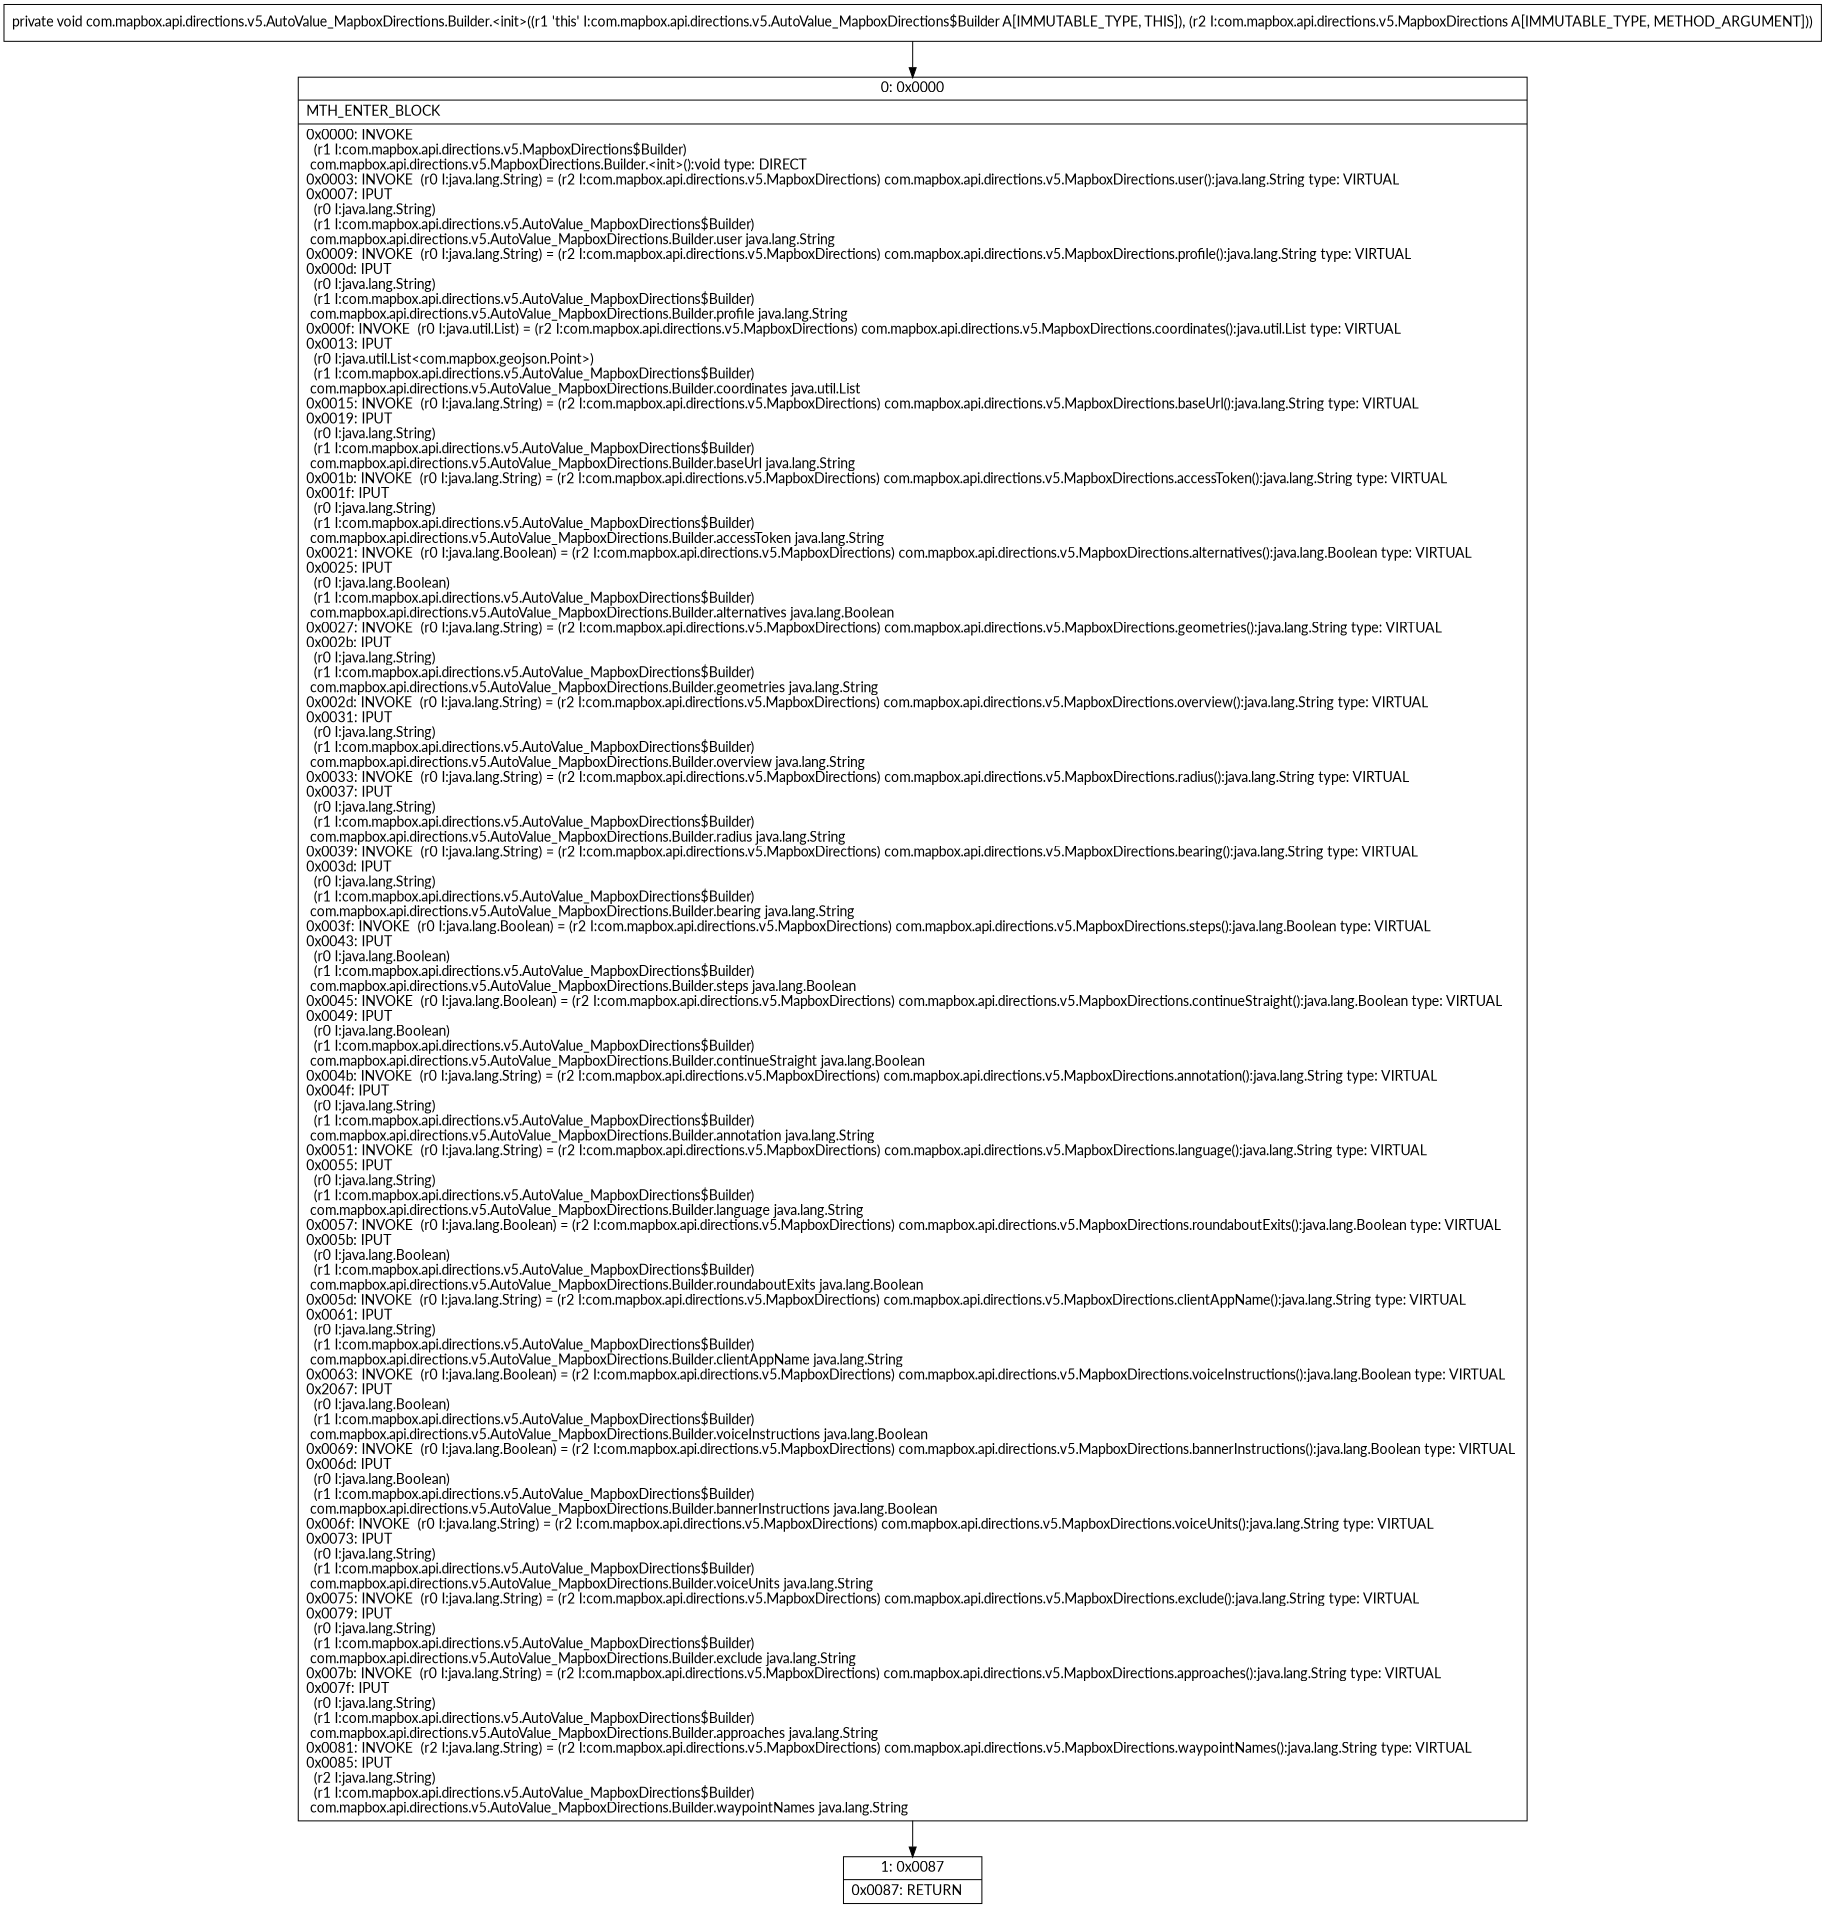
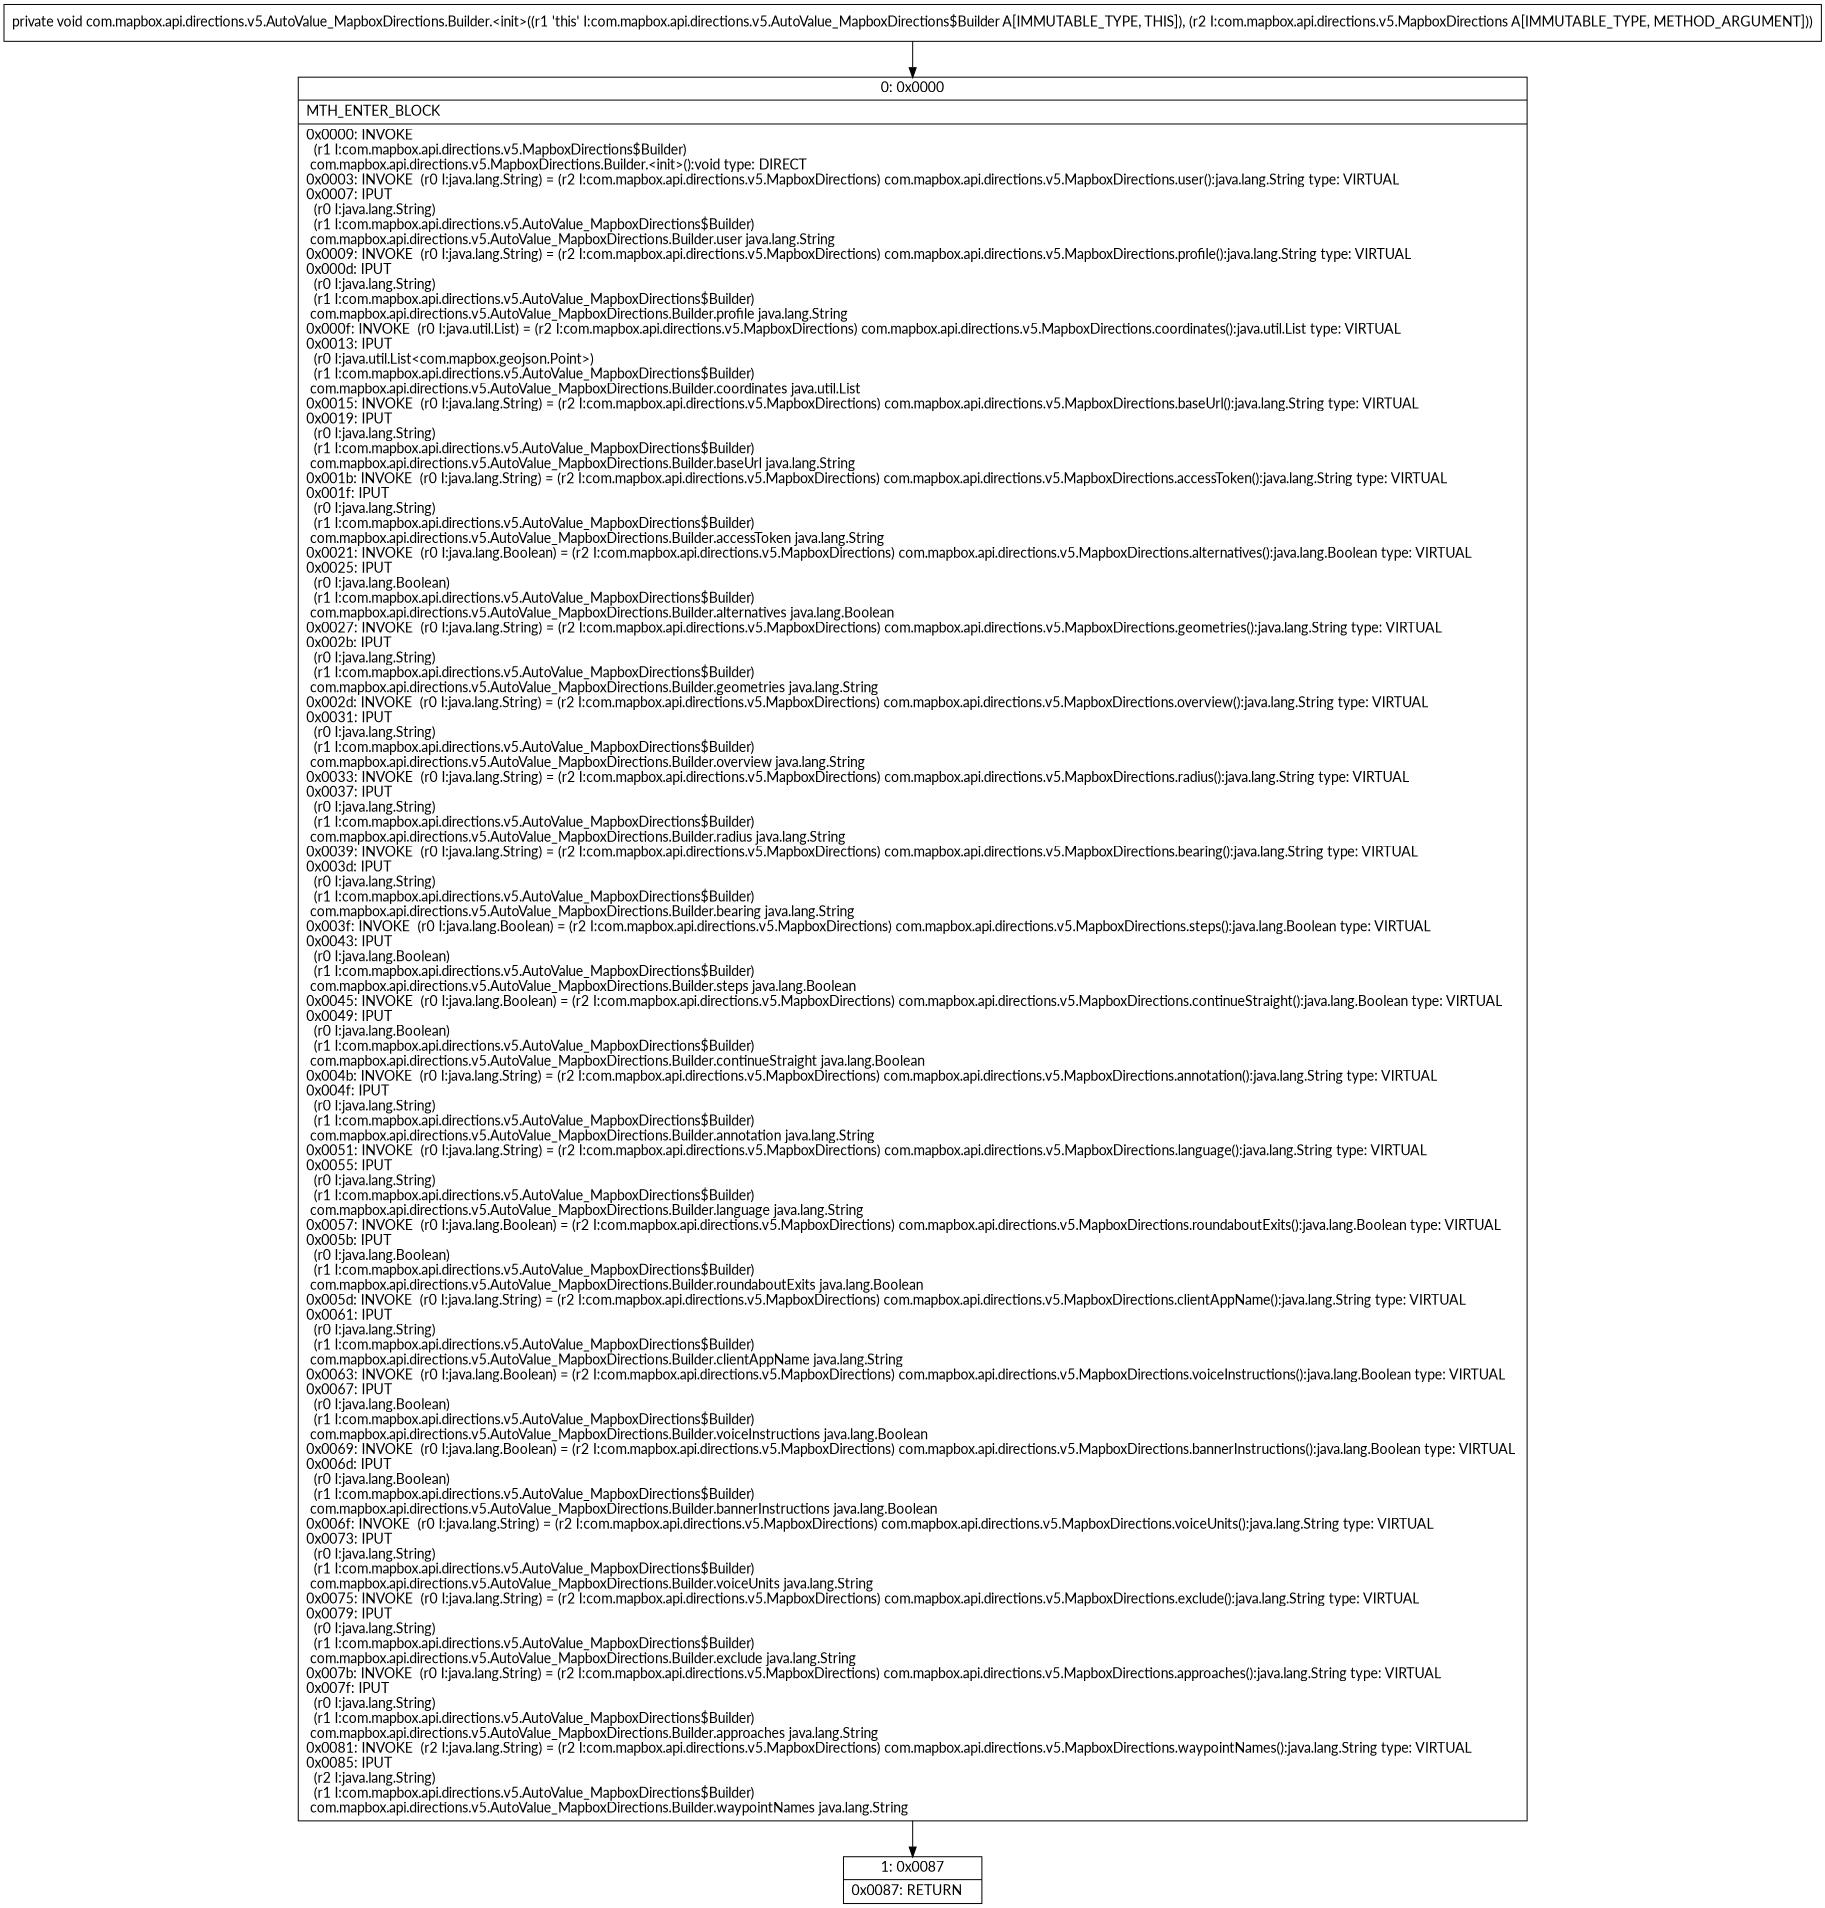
node "0: 0x0000": text "0x2067: IPUT" -> "0x0067: IPUT"
